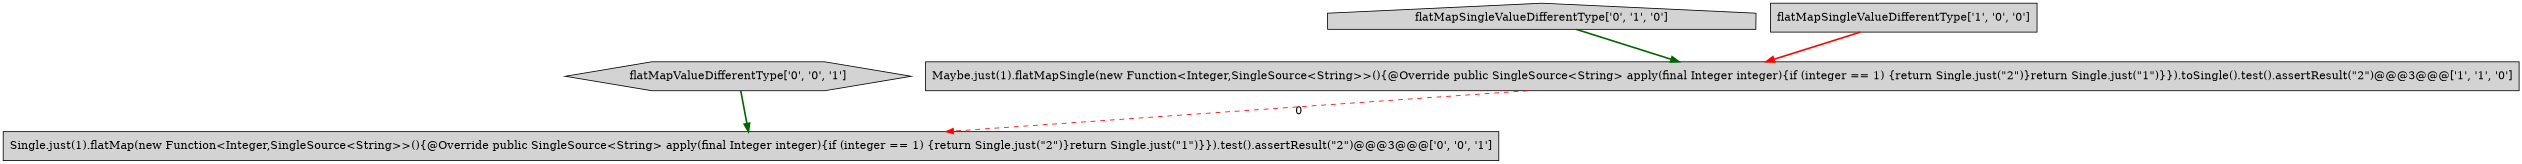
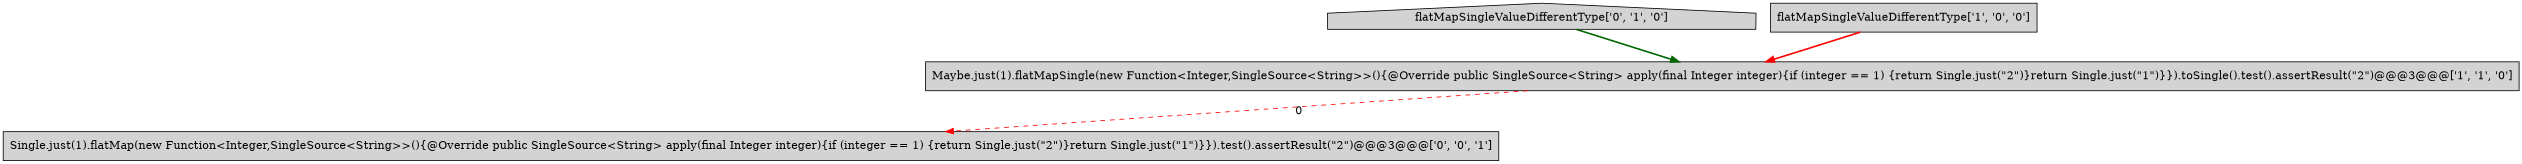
node "flatMapValueDifferentType['0', '0', '1']": removed
